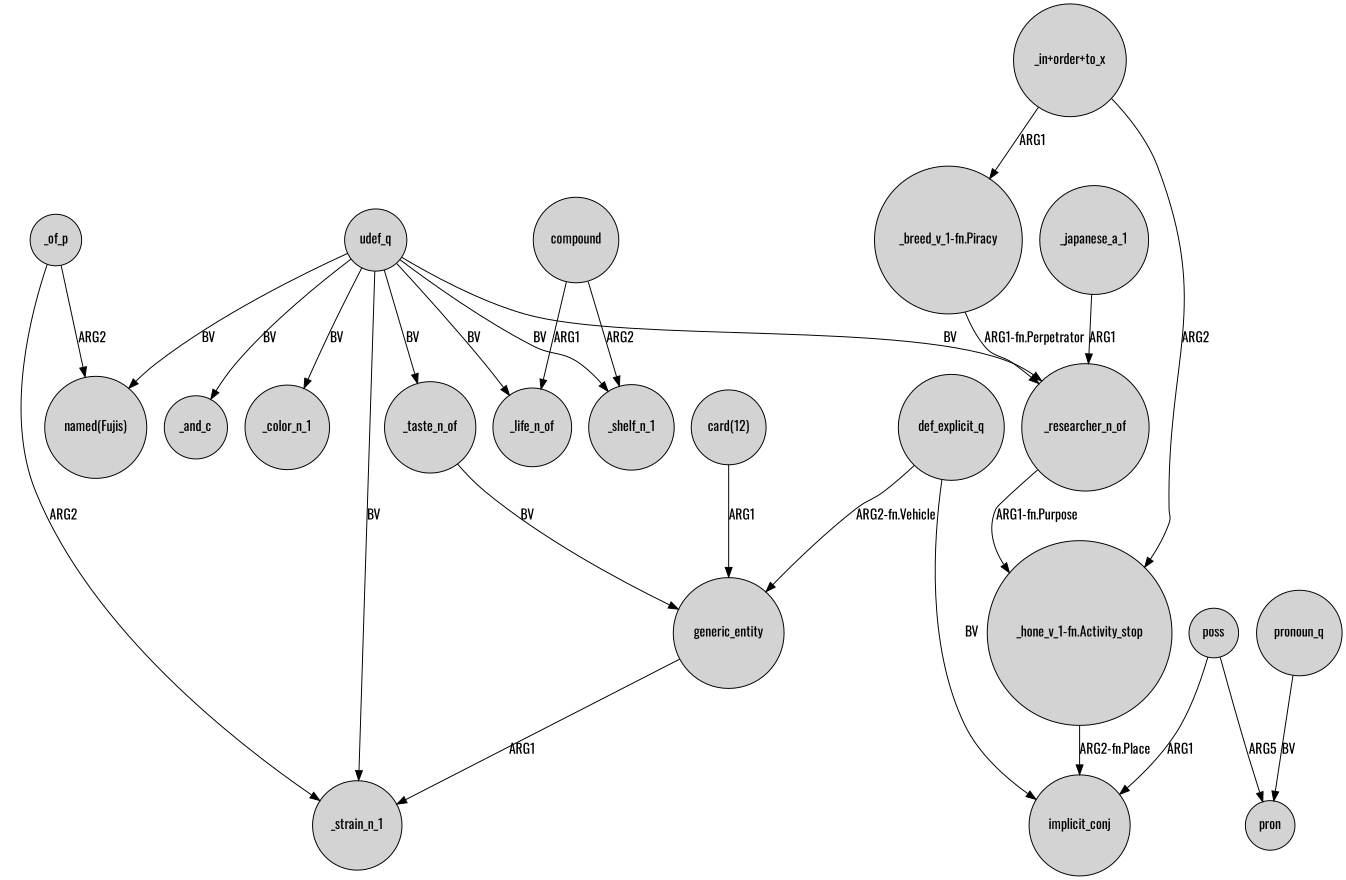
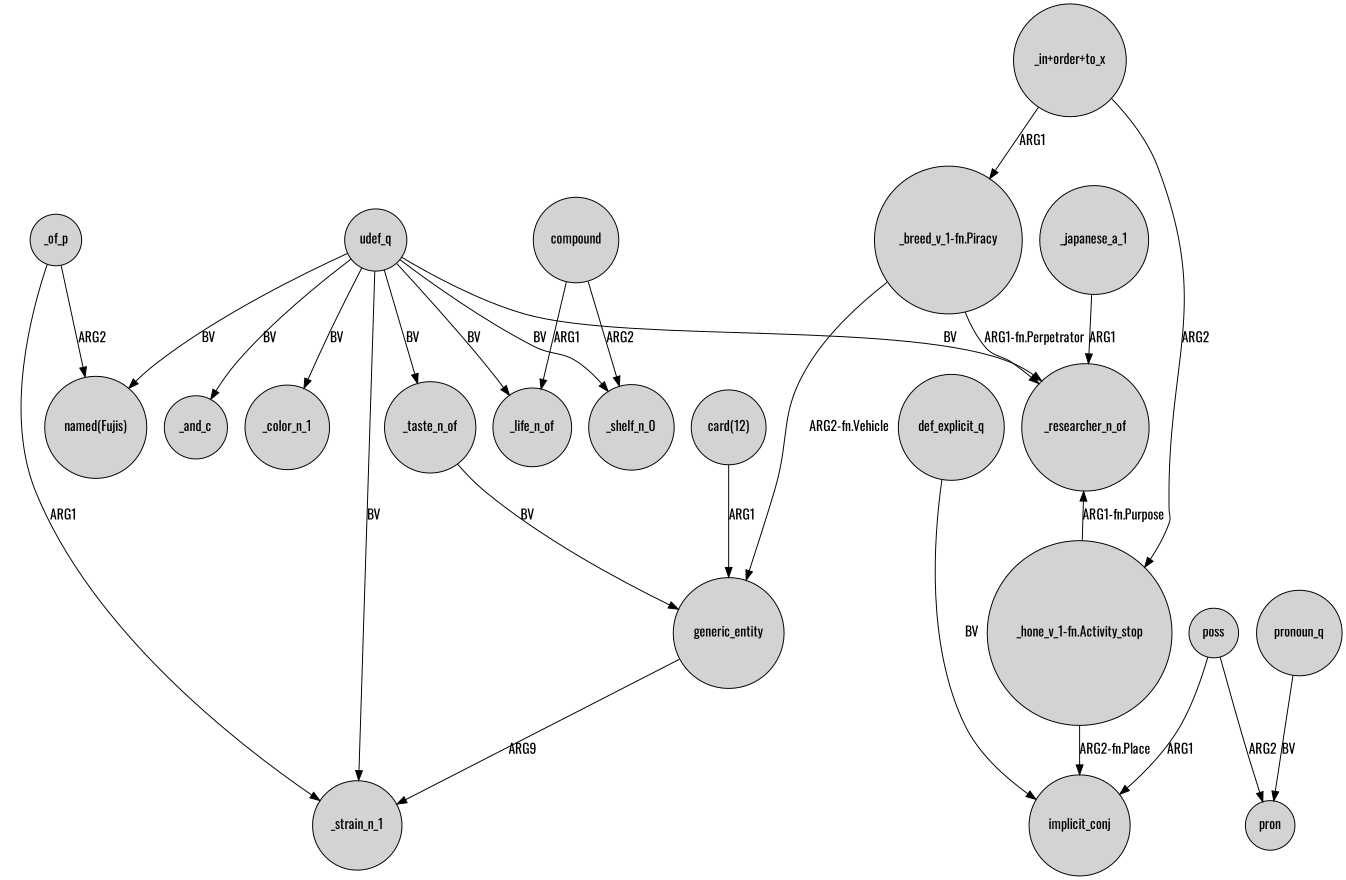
node "_shelf_n_1": label "_shelf_n_1" -> "_shelf_n_0"
edge "_researcher_n_of" -> "_hone_v_1-fn.Activity_stop": reversed
edge "_of_p" -> "_strain_n_1": label "ARG2" -> "ARG1"
edge "def_explicit_q" -> "generic_entity": now "_breed_v_1-fn.Piracy" -> "generic_entity"
edge "generic_entity" -> "_strain_n_1": label "ARG1" -> "ARG9"
edge "poss" -> "pron": label "ARG5" -> "ARG2"
